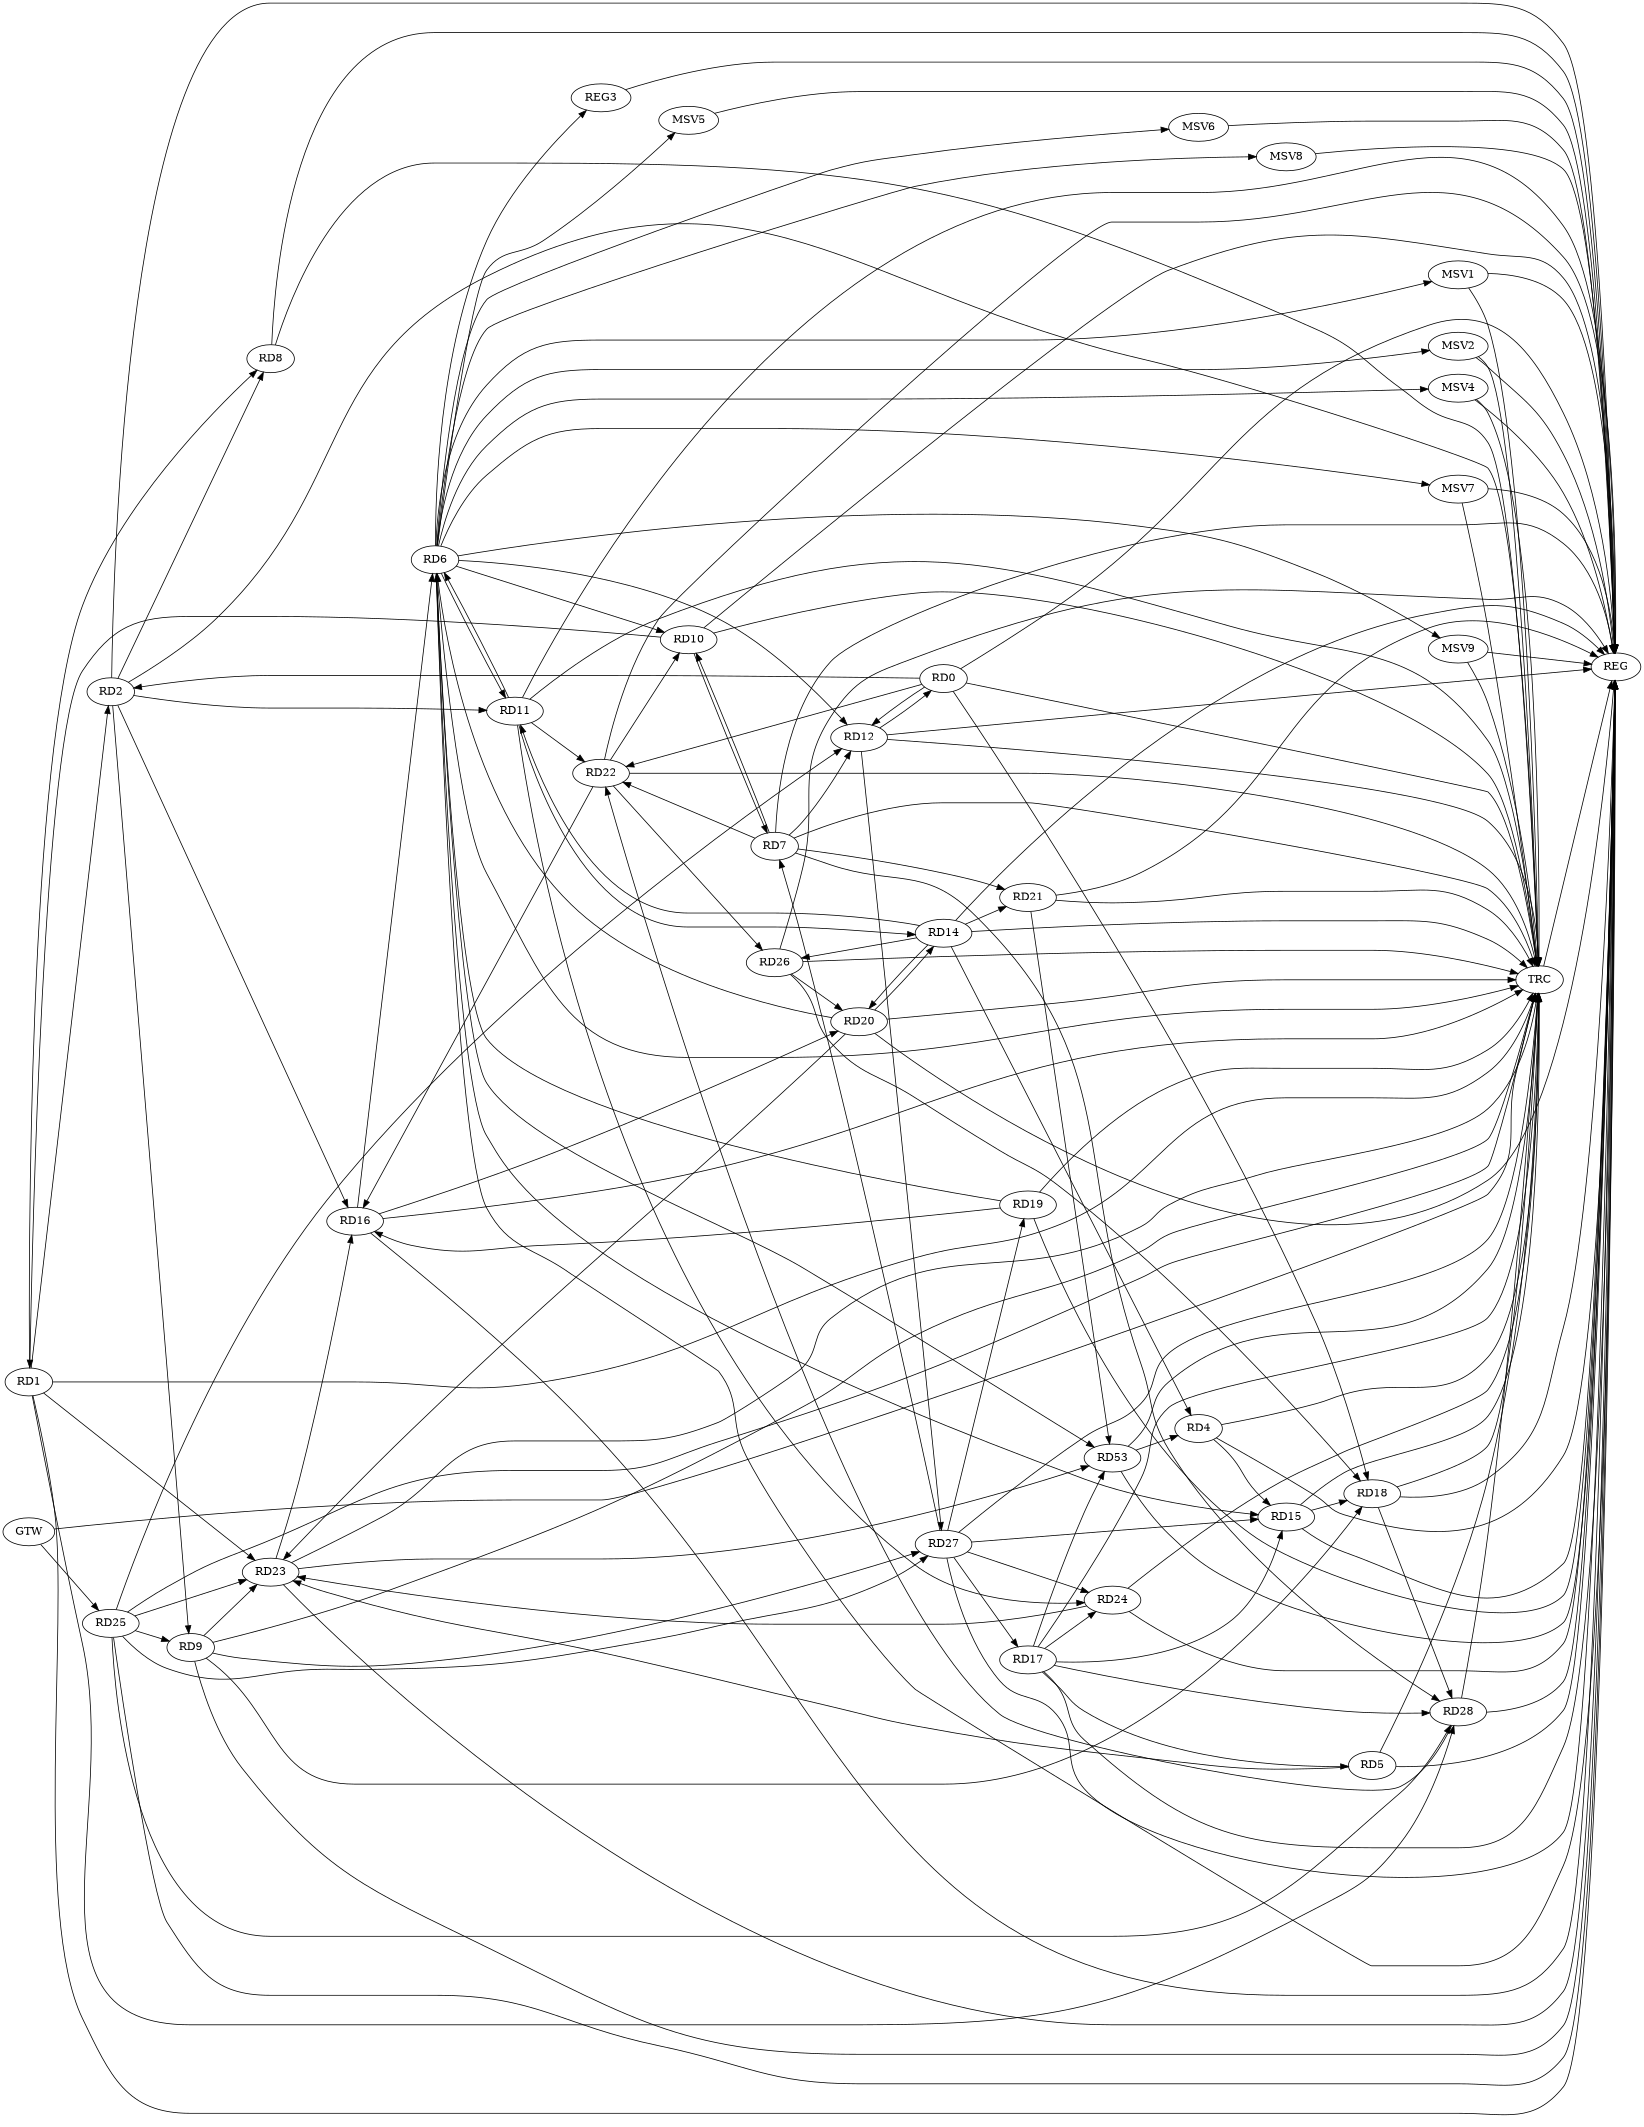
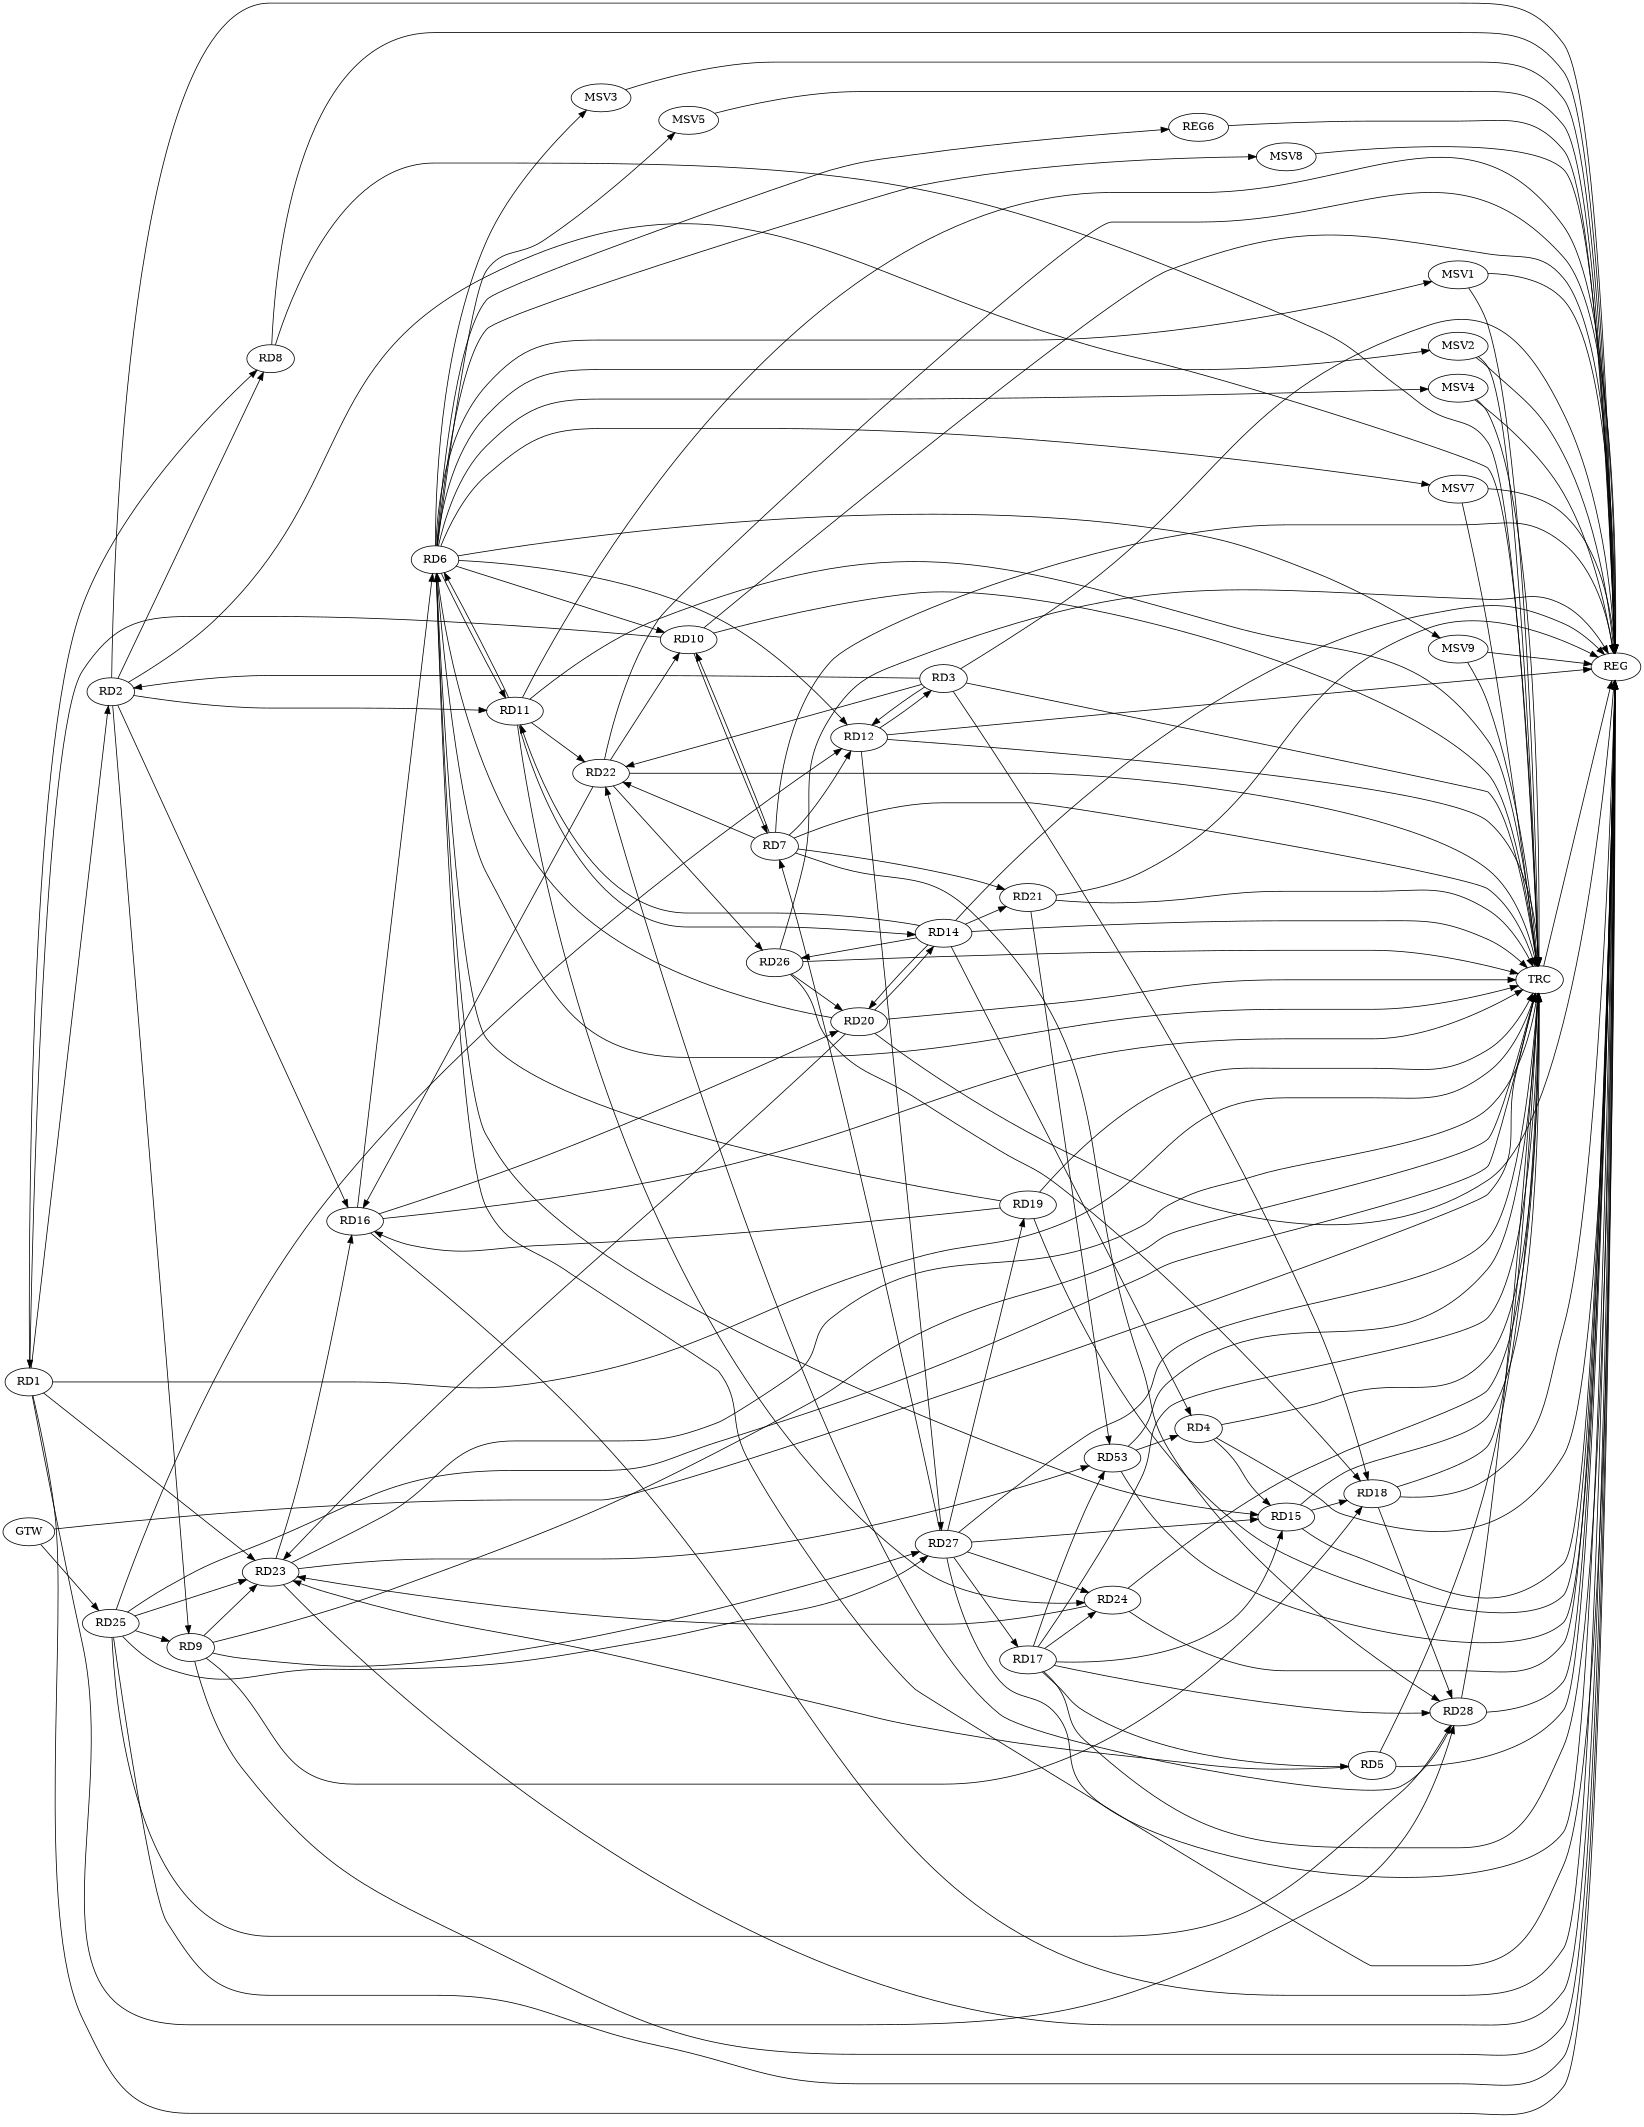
node "REG3": label "REG3" -> "MSV3"
node "MSV6": label "MSV6" -> "REG6"
node "RD0": label "RD0" -> "RD3"
edge "RD6" -> "RD53": removed
